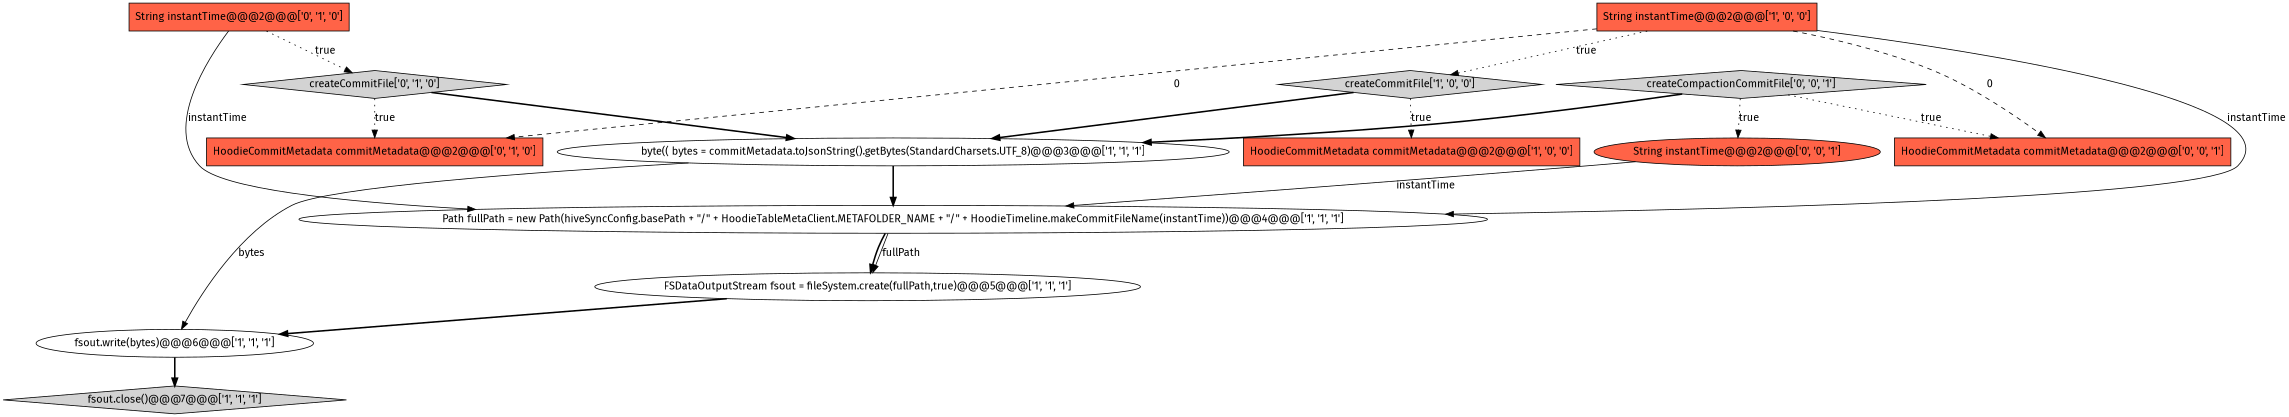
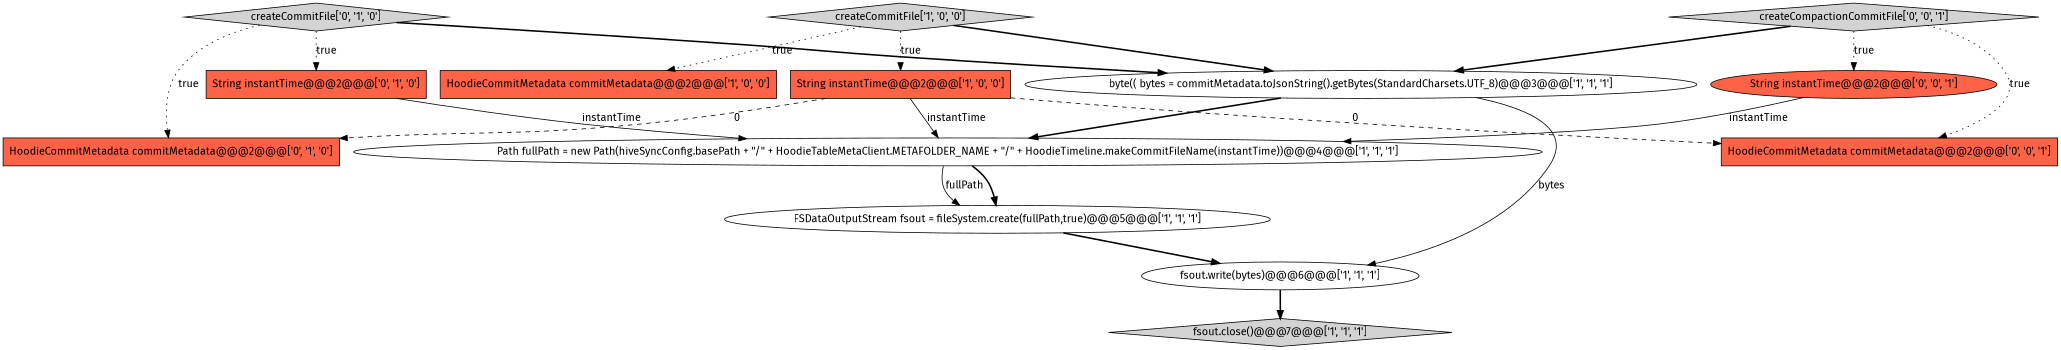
edge "String instantTime@@@2@@@['0', '1', '0']" -> "createCommitFile['0', '1', '0']": reversed
edge "String instantTime@@@2@@@['1', '0', '0']" -> "createCommitFile['1', '0', '0']": reversed
